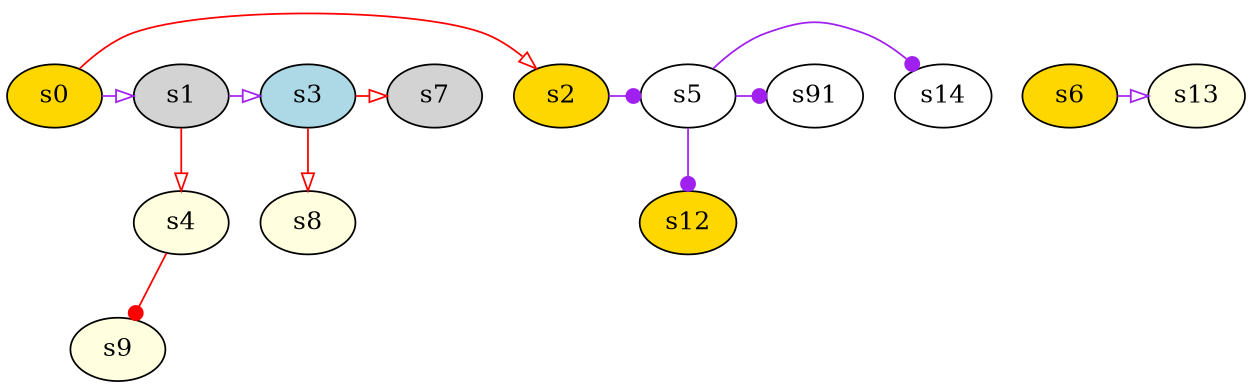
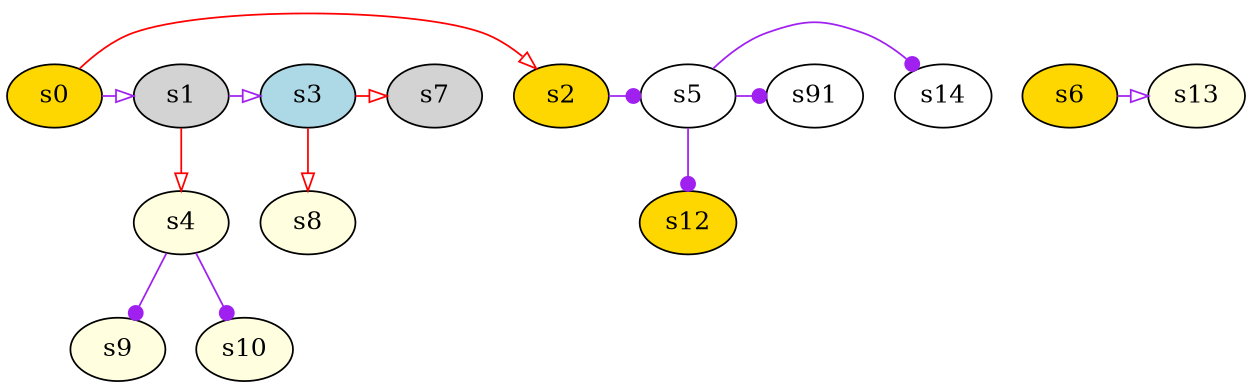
edge "s4" -> "s9": color red -> purple
node "s10": added
